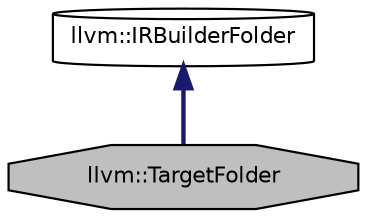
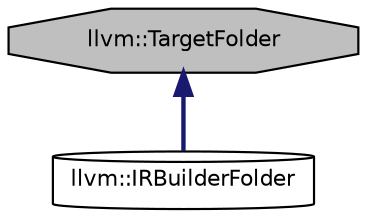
edge "llvm::TargetFolder" -> "llvm::IRBuilderFolder": reversed
